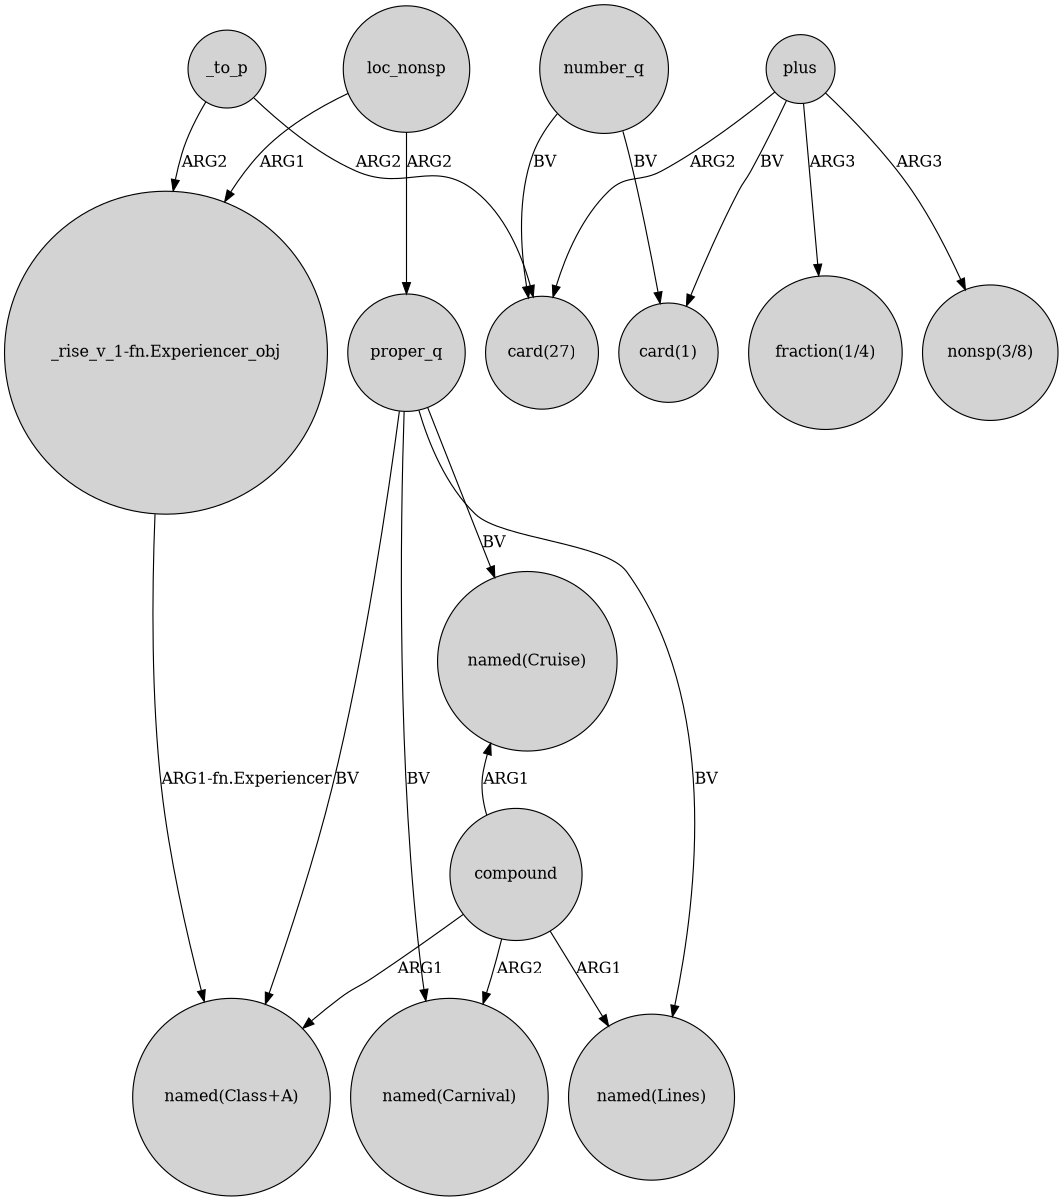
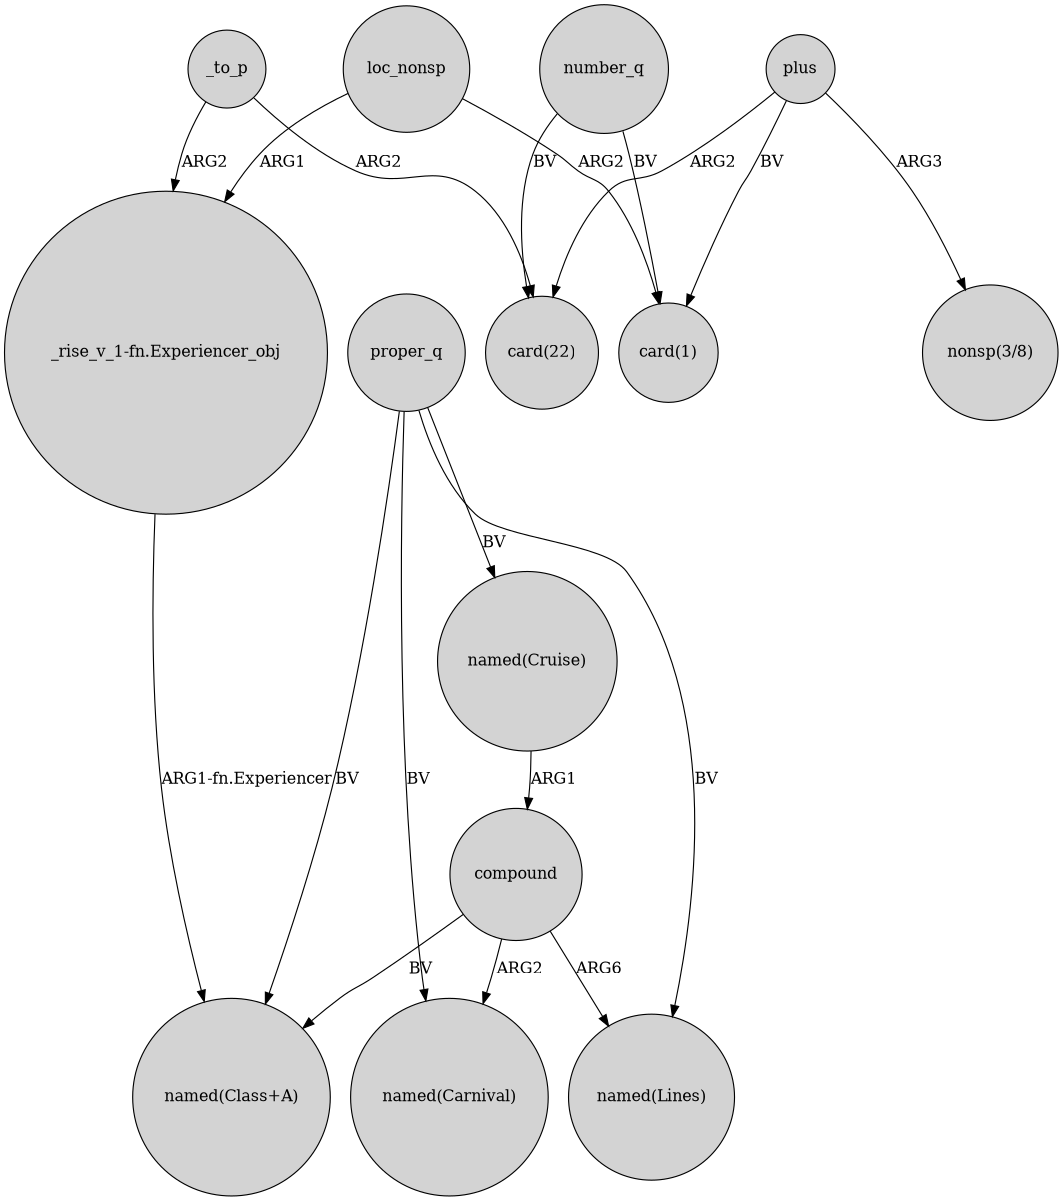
edge "loc_nonsp" -> "proper_q": now "loc_nonsp" -> "card(1)"
node "card(27)": label "card(27)" -> "card(22)"
node "fraction(1/4)": removed
edge "compound" -> "named(Cruise)": reversed
edge "compound" -> "named(Class+A)": label "ARG1" -> "BV"
edge "compound" -> "named(Lines)": label "ARG1" -> "ARG6"
